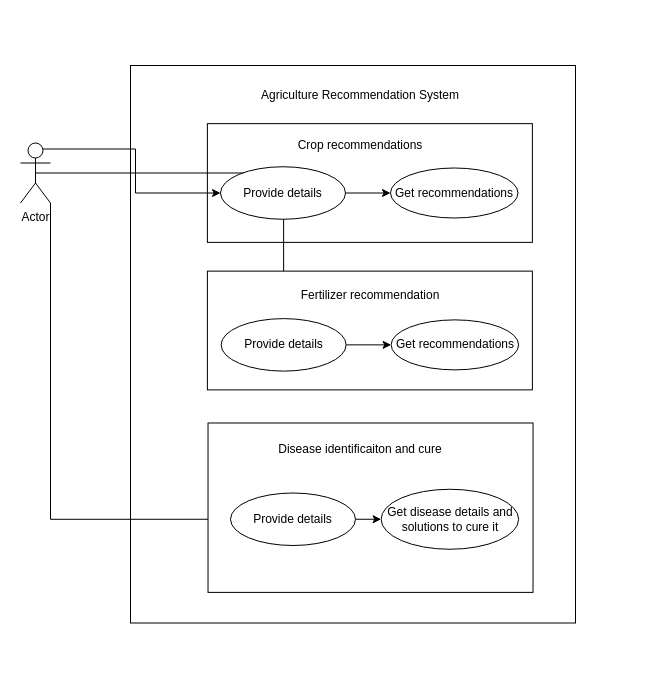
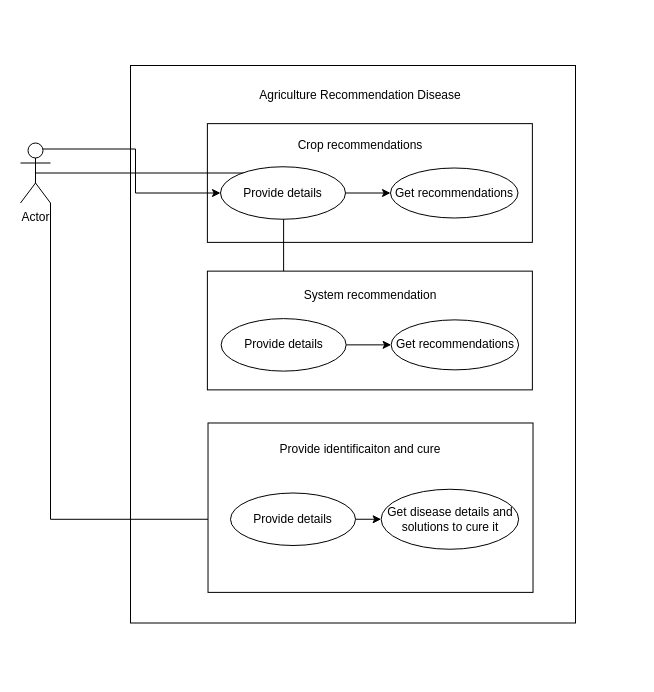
node "Agriculture Recommendation System": label "Agriculture Recommendation System" -> "Agriculture Recommendation Disease"
node "Fertilizer recommendation": label "Fertilizer recommendation" -> "System recommendation"
node "Disease identificaiton and cure": label "Disease identificaiton and cure" -> "Provide identificaiton and cure"
